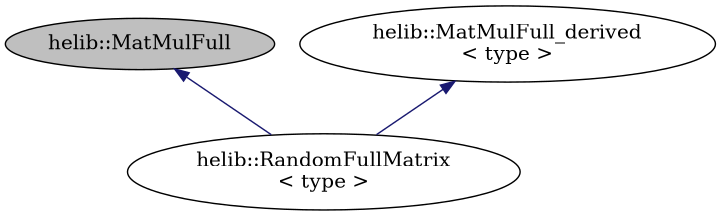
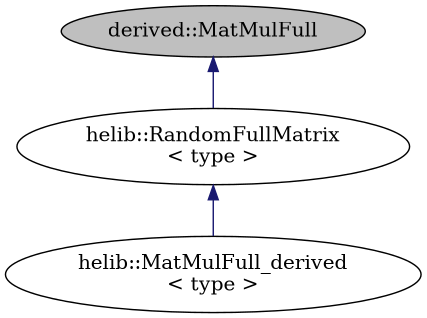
node "helib::MatMulFull": label "helib::MatMulFull" -> "derived::MatMulFull"
edge "helib::RandomFullMatrix < type >" -> "helib::MatMulFull_derived < type >": reversed
